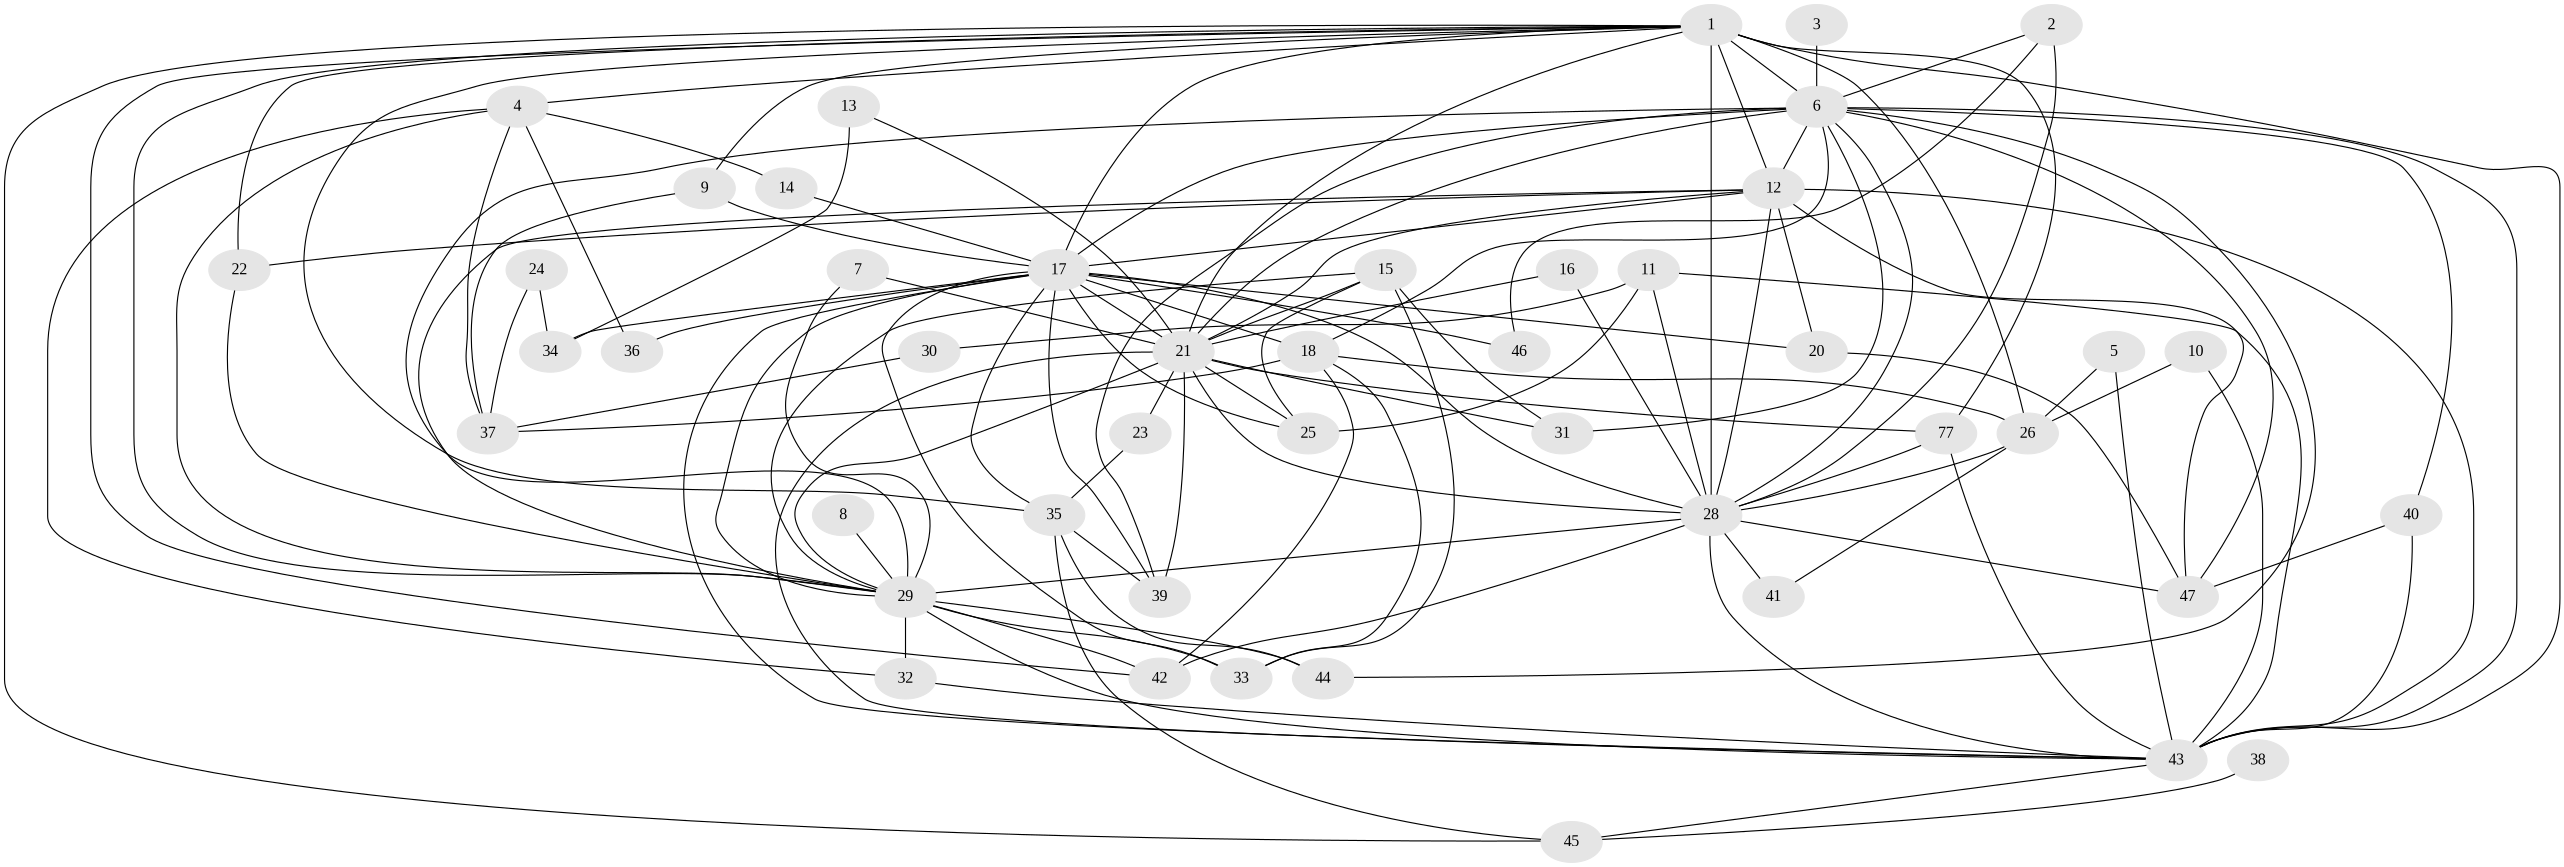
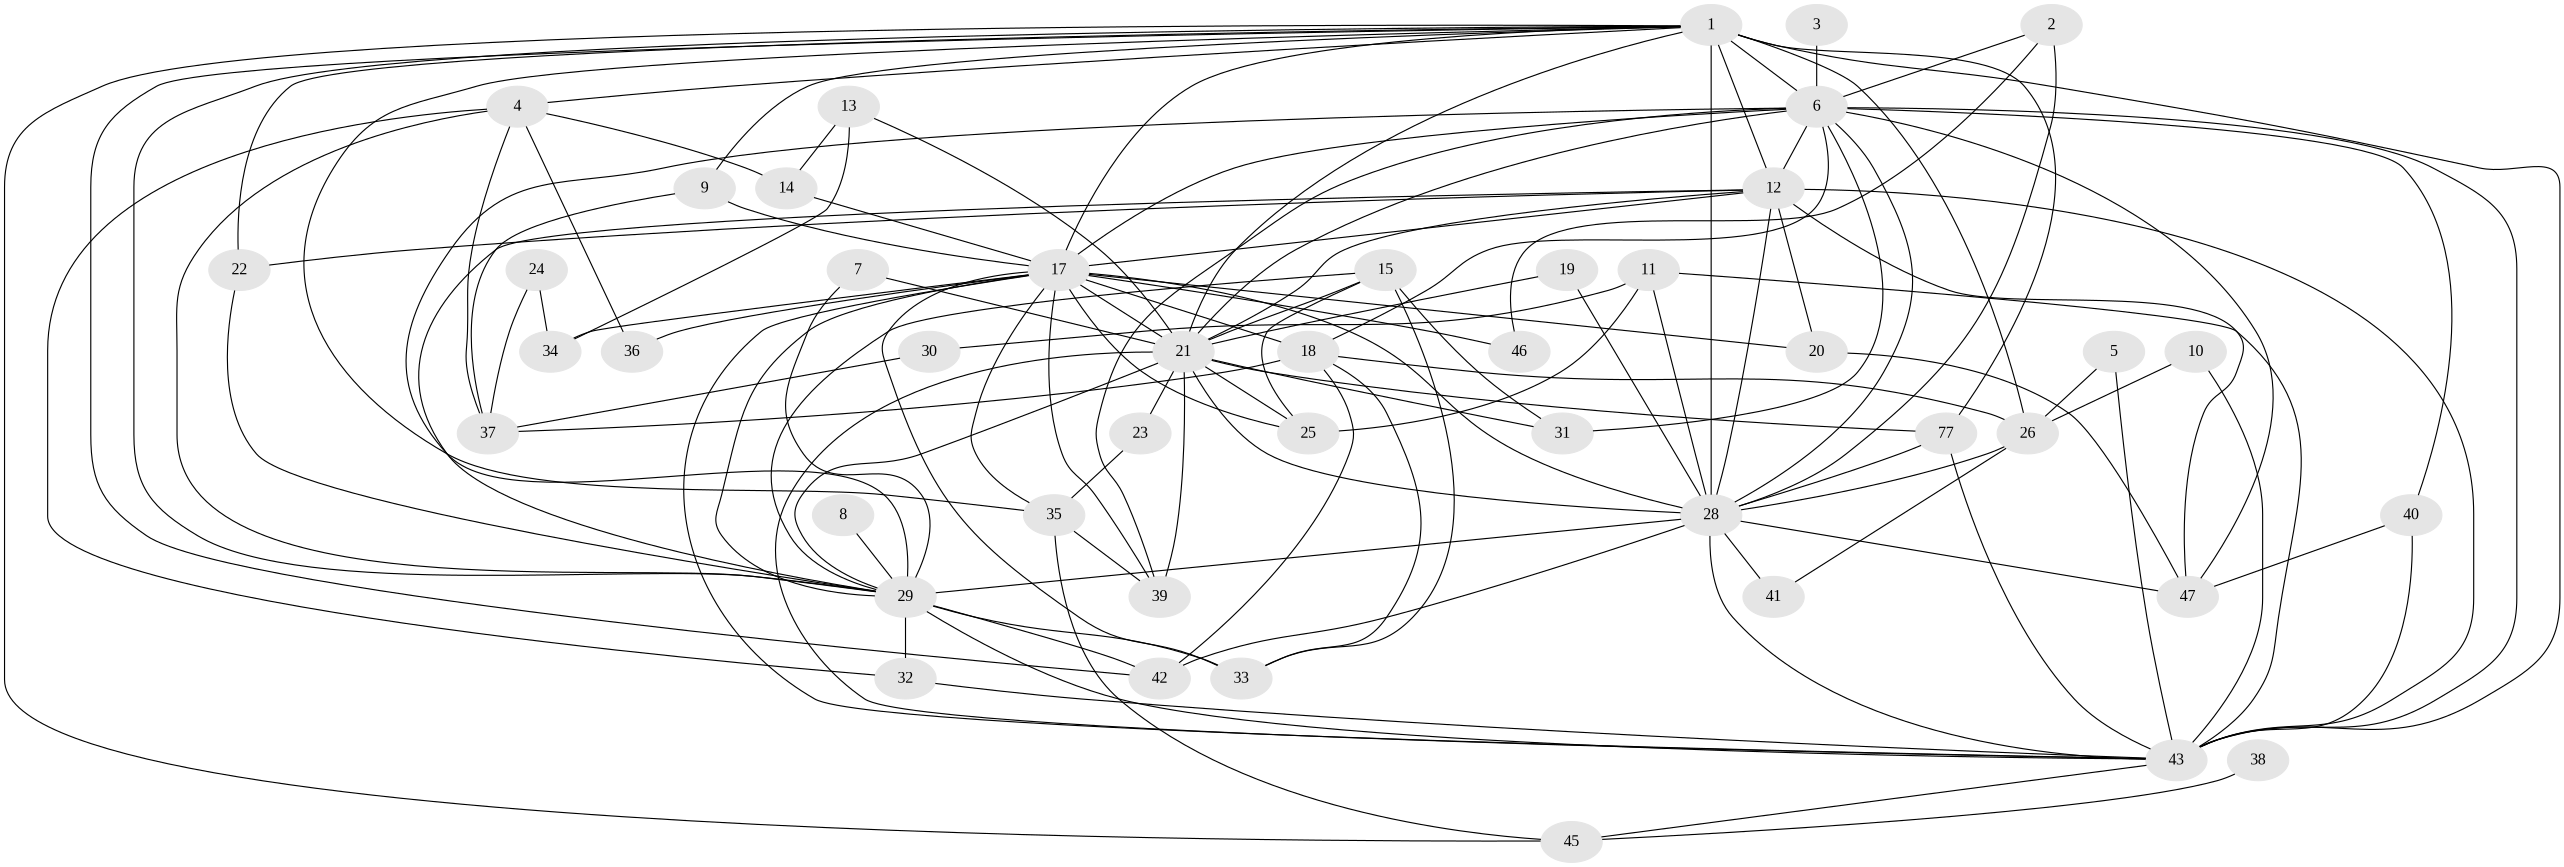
edge "13" -- "14": added
node "16": label "16" -> "19"
node "44": removed
